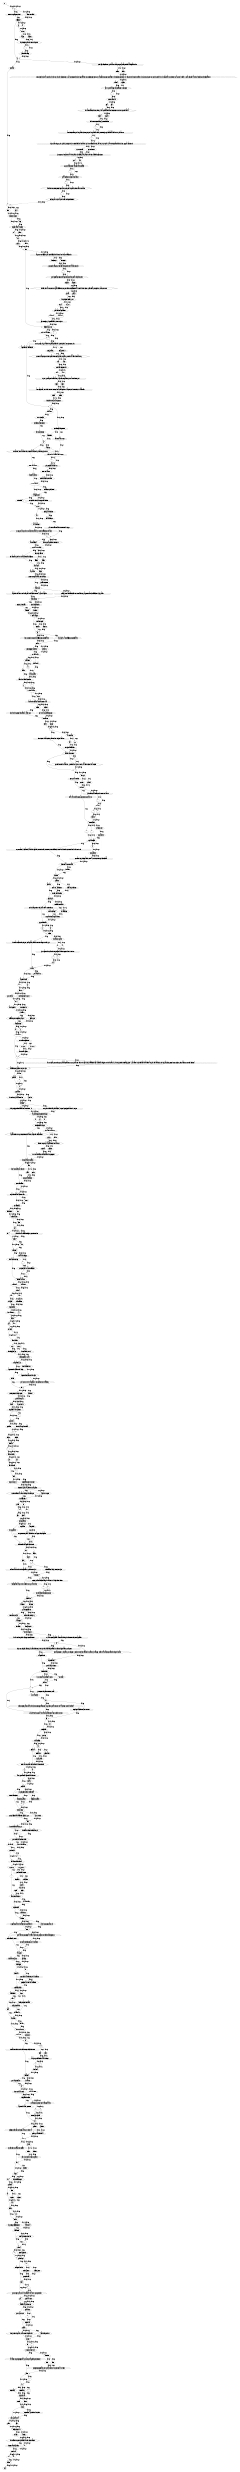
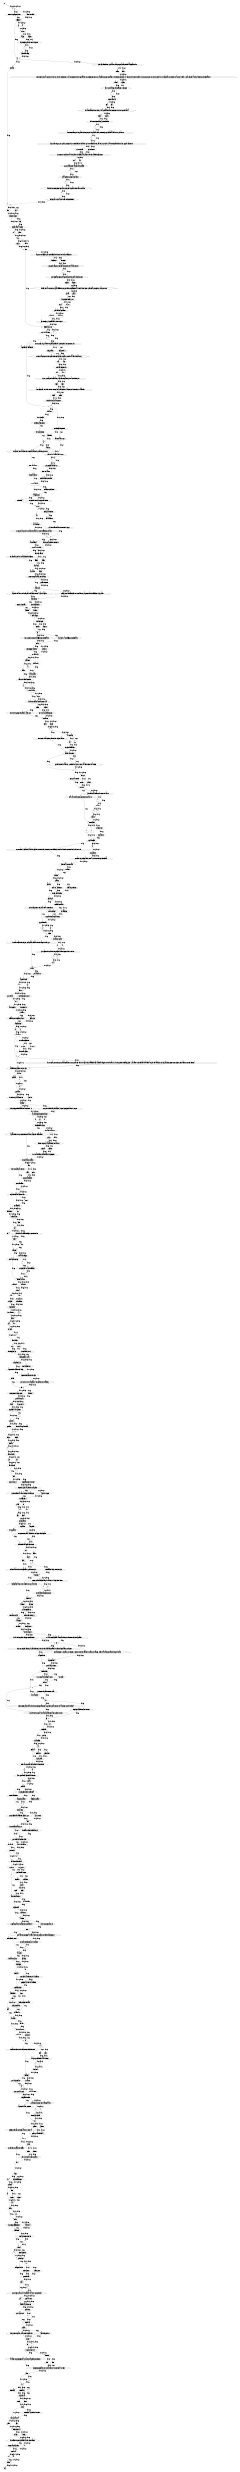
edge "& séparée par des obstacles insurmontables du" -> "sexe": removed, label "fr1773, fr1782"
node "meilleur": removed
